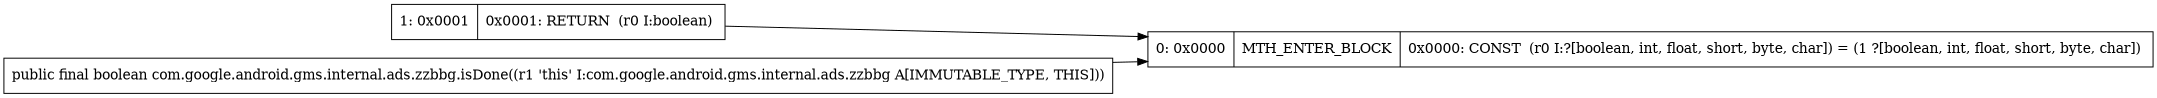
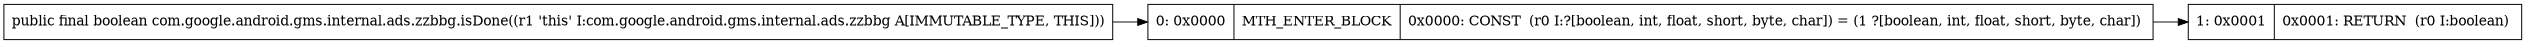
edge "1: 0x0001" -> "0: 0x0000": reversed
